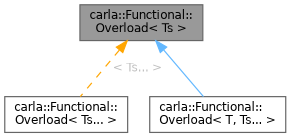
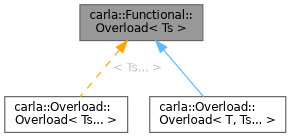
node "carla::Functional:: Overload< Ts... >": label "carla::Functional:: Overload< Ts... >" -> "carla::Overload:: Overload< Ts... >"
node "carla::Functional:: Overload< T, Ts... >": label "carla::Functional:: Overload< T, Ts... >" -> "carla::Overload:: Overload< T, Ts... >"
